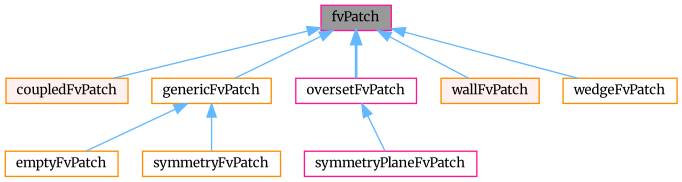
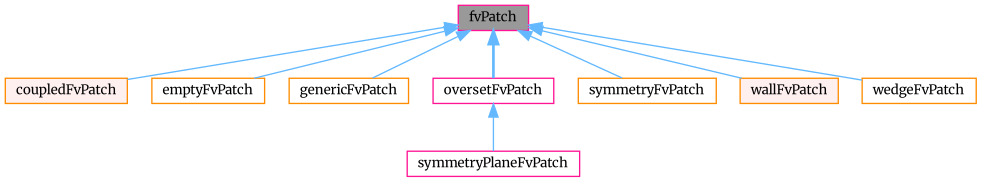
edge "emptyFvPatch" -> "genericFvPatch": now "emptyFvPatch" -> "fvPatch"
edge "symmetryFvPatch" -> "genericFvPatch": now "symmetryFvPatch" -> "fvPatch"
